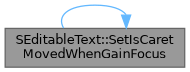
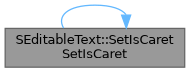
node "SEditableText::SetIsCaret MovedWhenGainFocus": label "SEditableText::SetIsCaret MovedWhenGainFocus" -> "SEditableText::SetIsCaret SetIsCaret"
